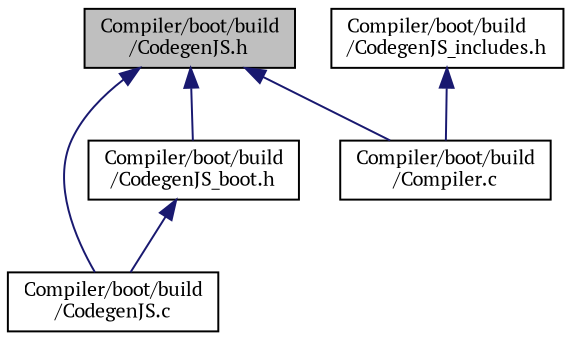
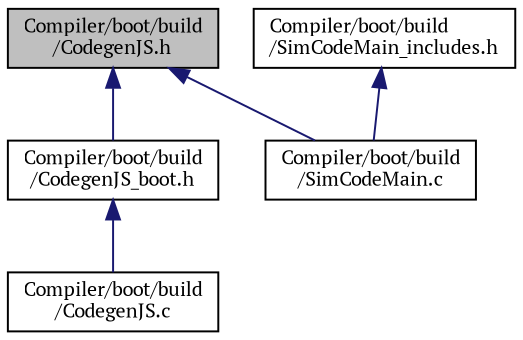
node "Compiler/boot/build /CodegenJS_includes.h": label "Compiler/boot/build /CodegenJS_includes.h" -> "Compiler/boot/build /SimCodeMain_includes.h"
edge "Compiler/boot/build /CodegenJS.c" -> "Compiler/boot/build /CodegenJS.h": removed
node "Compiler/boot/build /Compiler.c": label "Compiler/boot/build /Compiler.c" -> "Compiler/boot/build /SimCodeMain.c"
